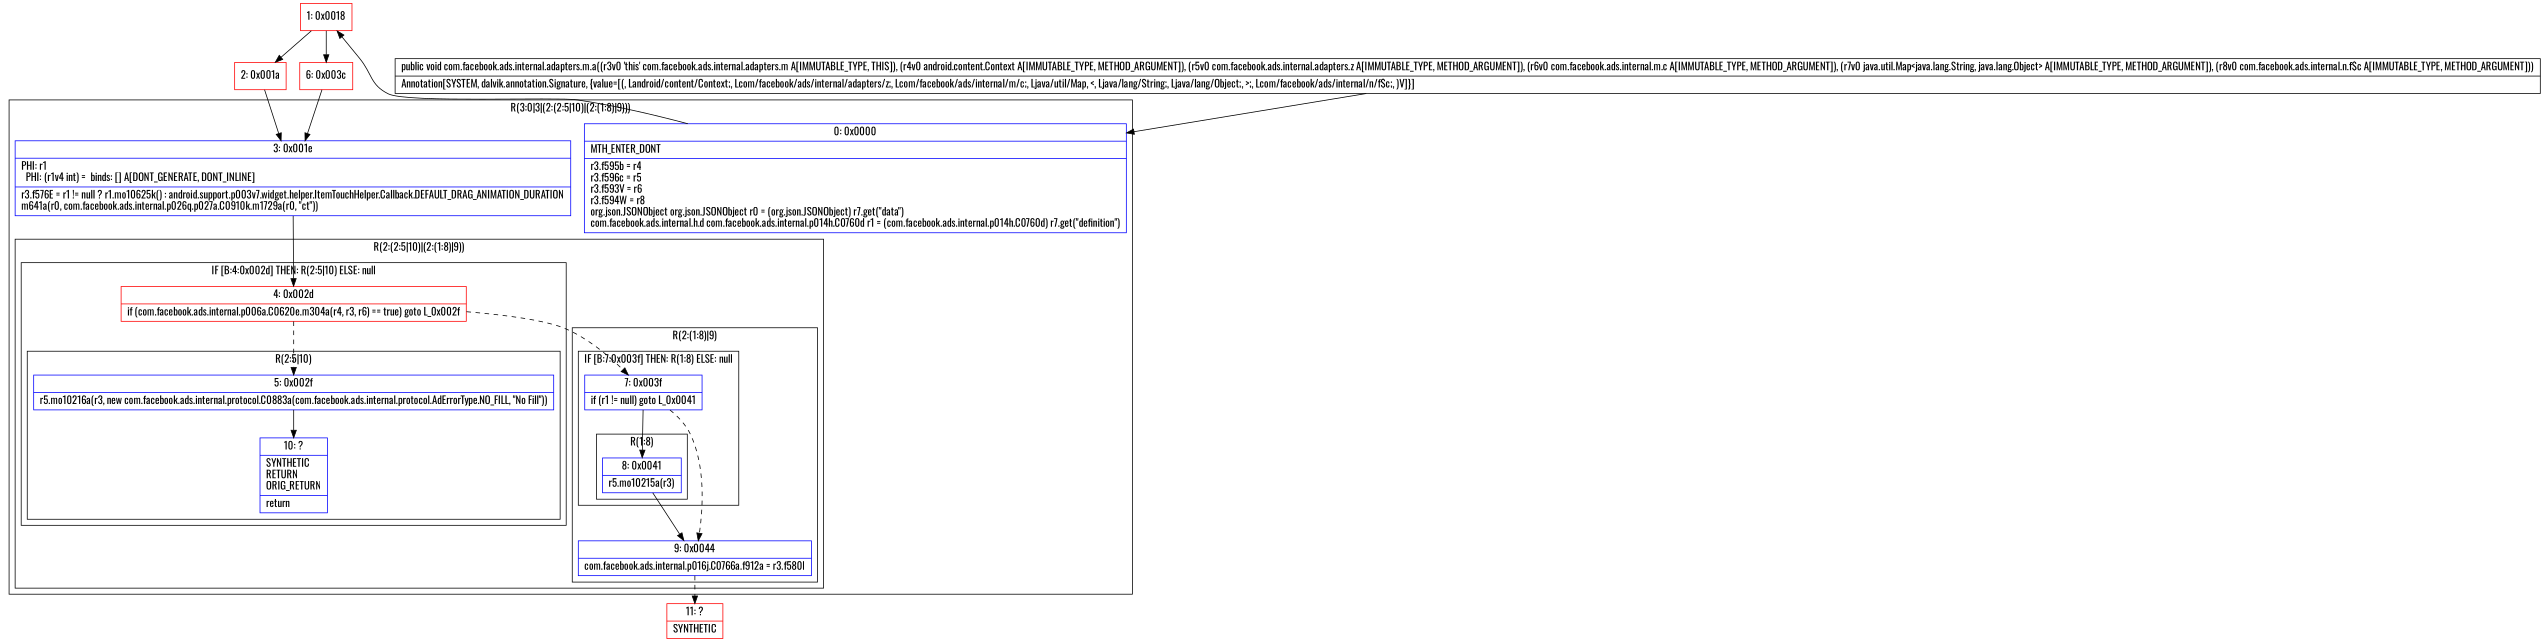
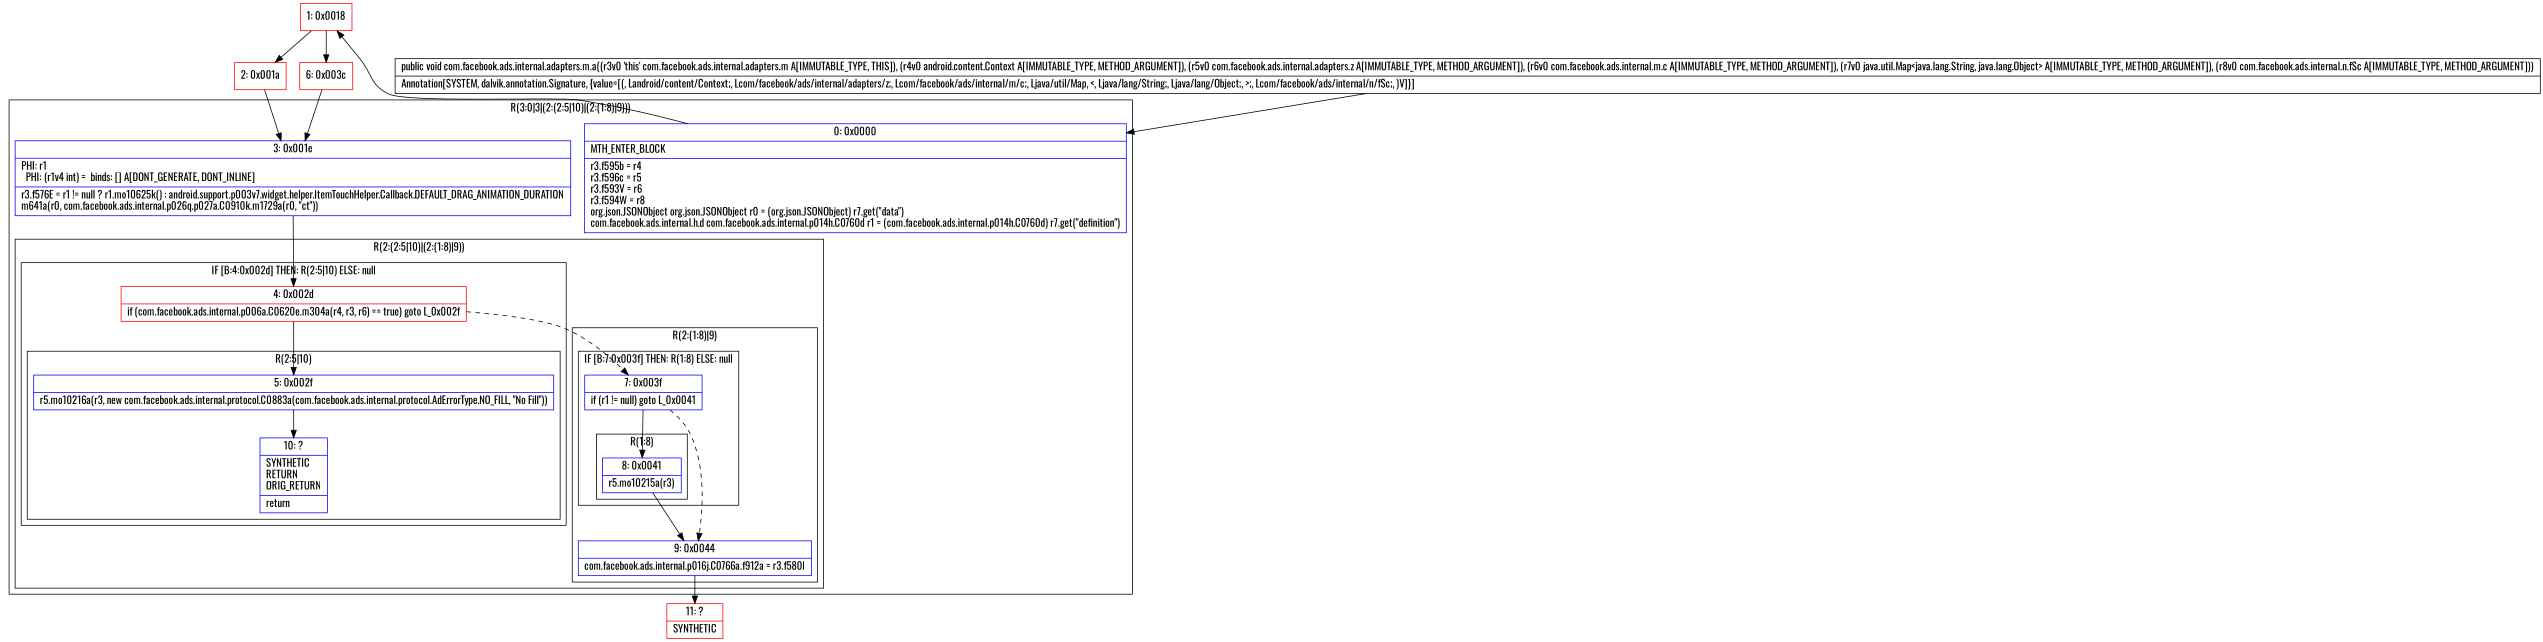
node "0: 0x0000": text "MTH_ENTER_DONT" -> "MTH_ENTER_BLOCK"
edge "4: 0x002d" -> "5: 0x002f": style dashed -> solid
edge "9: 0x0044" -> "11: ?": style dashed -> solid
